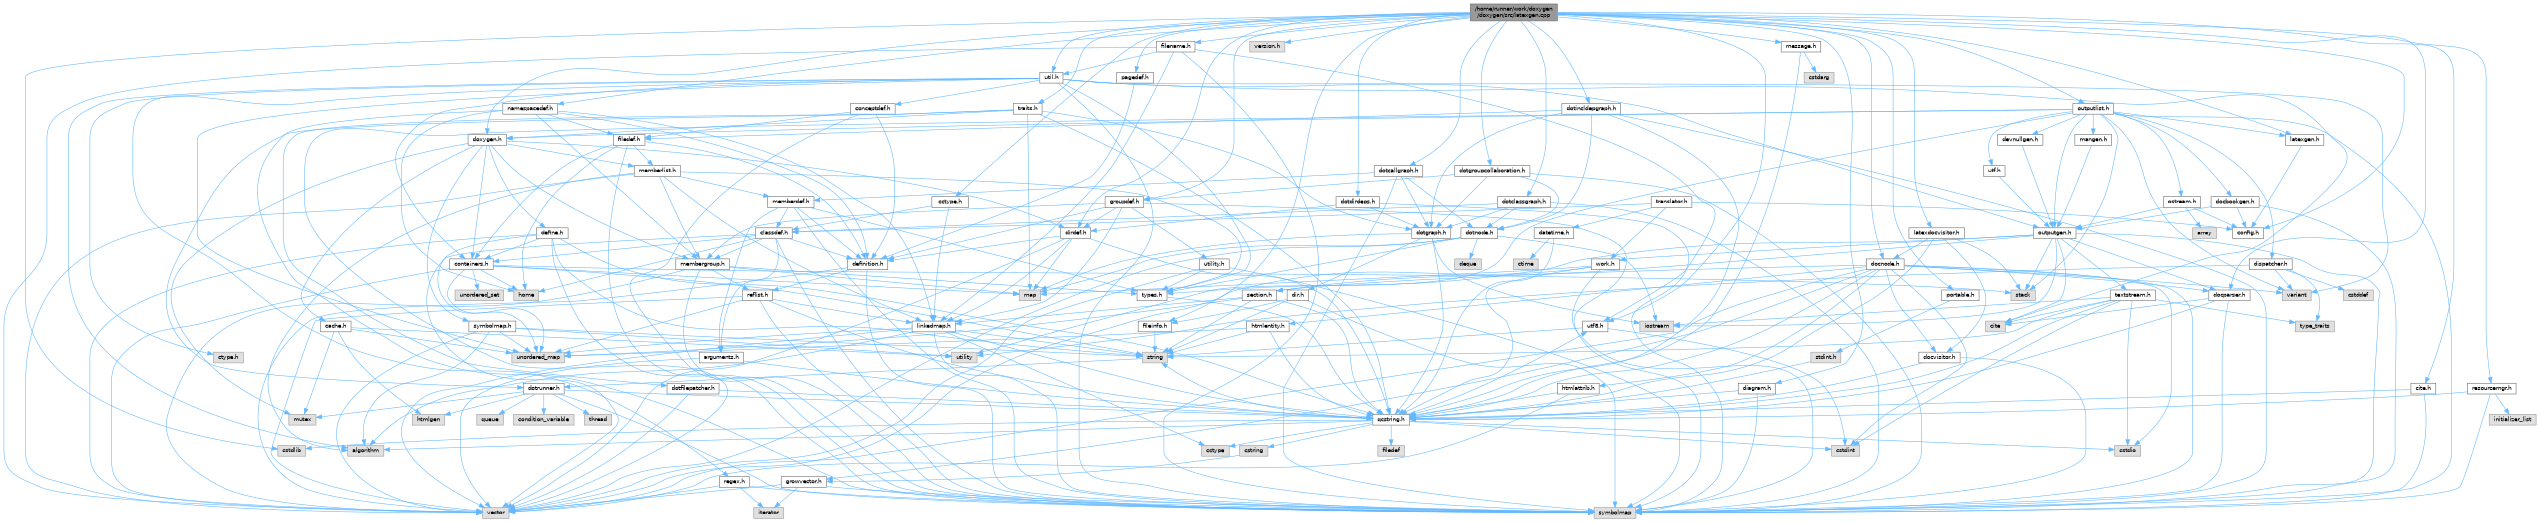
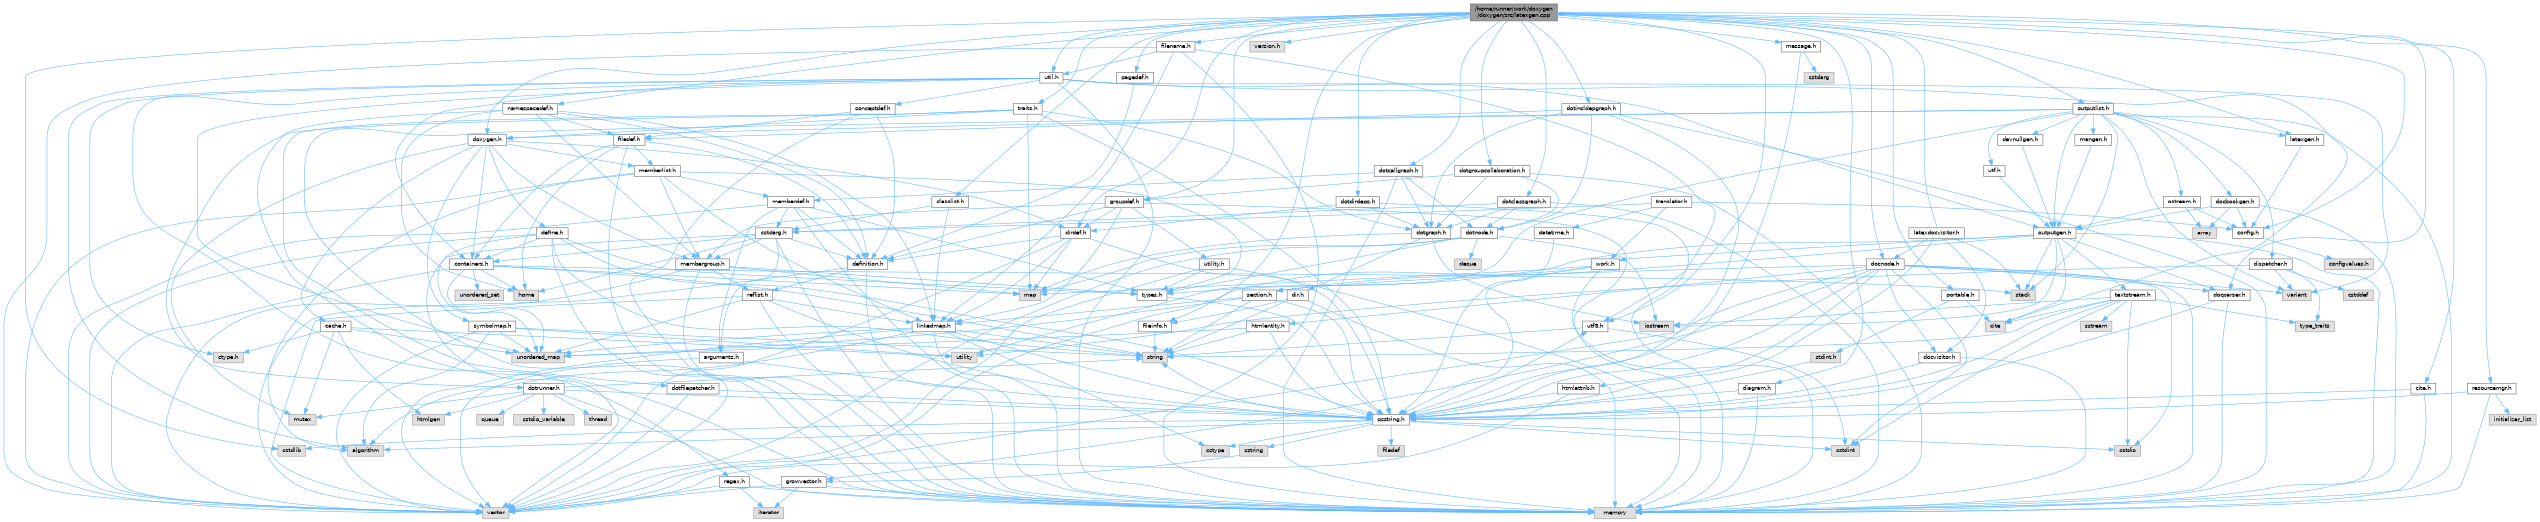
edge "/home/runner/work/doxygen /doxygen/src/latexgen.cpp" -> "latexdocvisitor.h": reversed
edge "util.h" -> "types.h": now "define.h" -> "types.h"
node "cctype.h": label "cctype.h" -> "classlist.h"
edge "docbookgen.h" -> "array": added
node "classdef.h": label "classdef.h" -> "cstdarg.h"
node "ctime": removed
node "configvalues.h": added
edge "memberdef.h" -> "vector": added
edge "docparser.h" -> "cite": now "portable.h" -> "cite"
node "sstream": added
edge "dotgraph.h" -> "qcstring.h": removed
edge "cache.h" -> "ctype.h": added
edge "string" -> "dotrunner.h": reversed
node "condition_variable": label "condition_variable" -> "cstdio_variable"
node "symbolmap": label "symbolmap" -> "memory"
